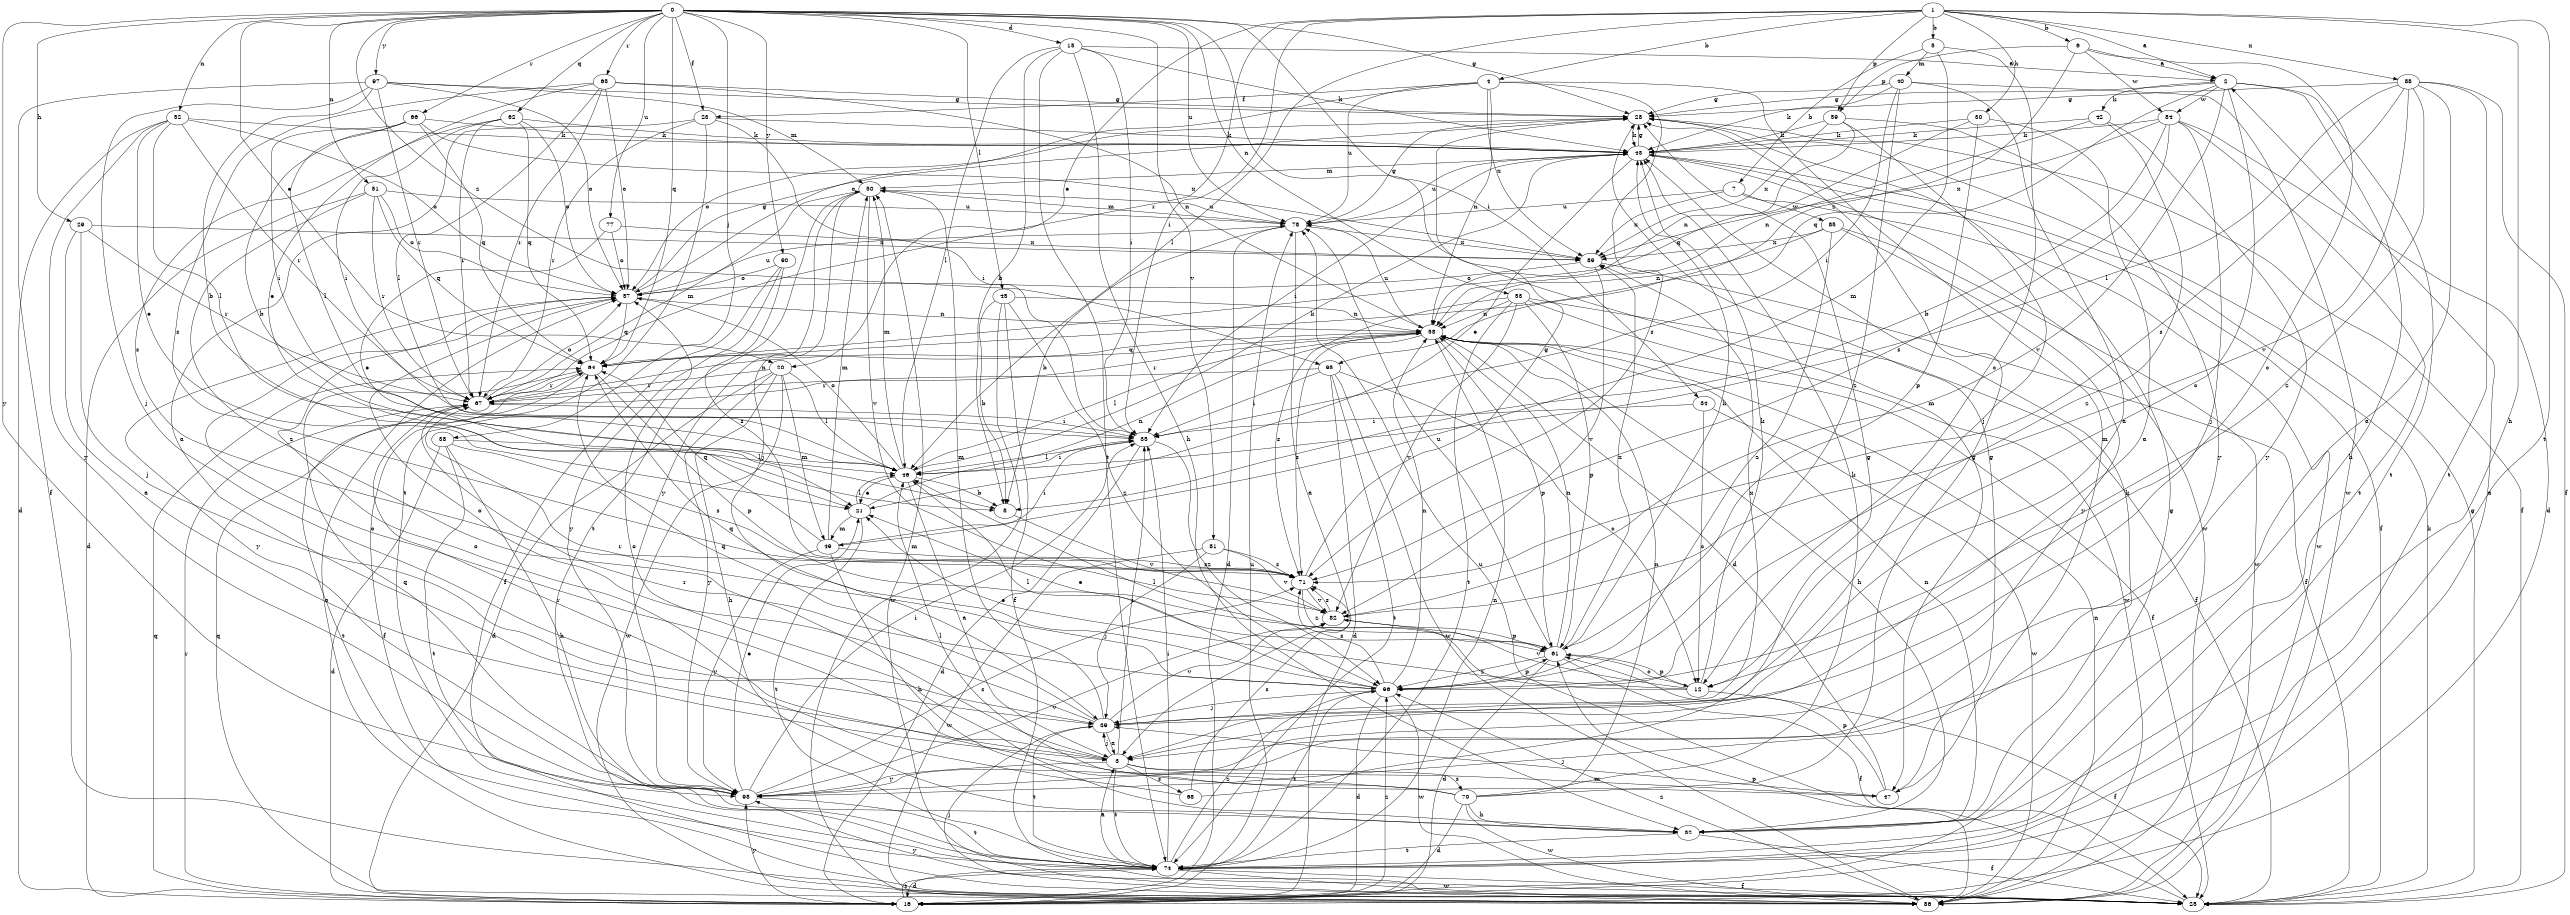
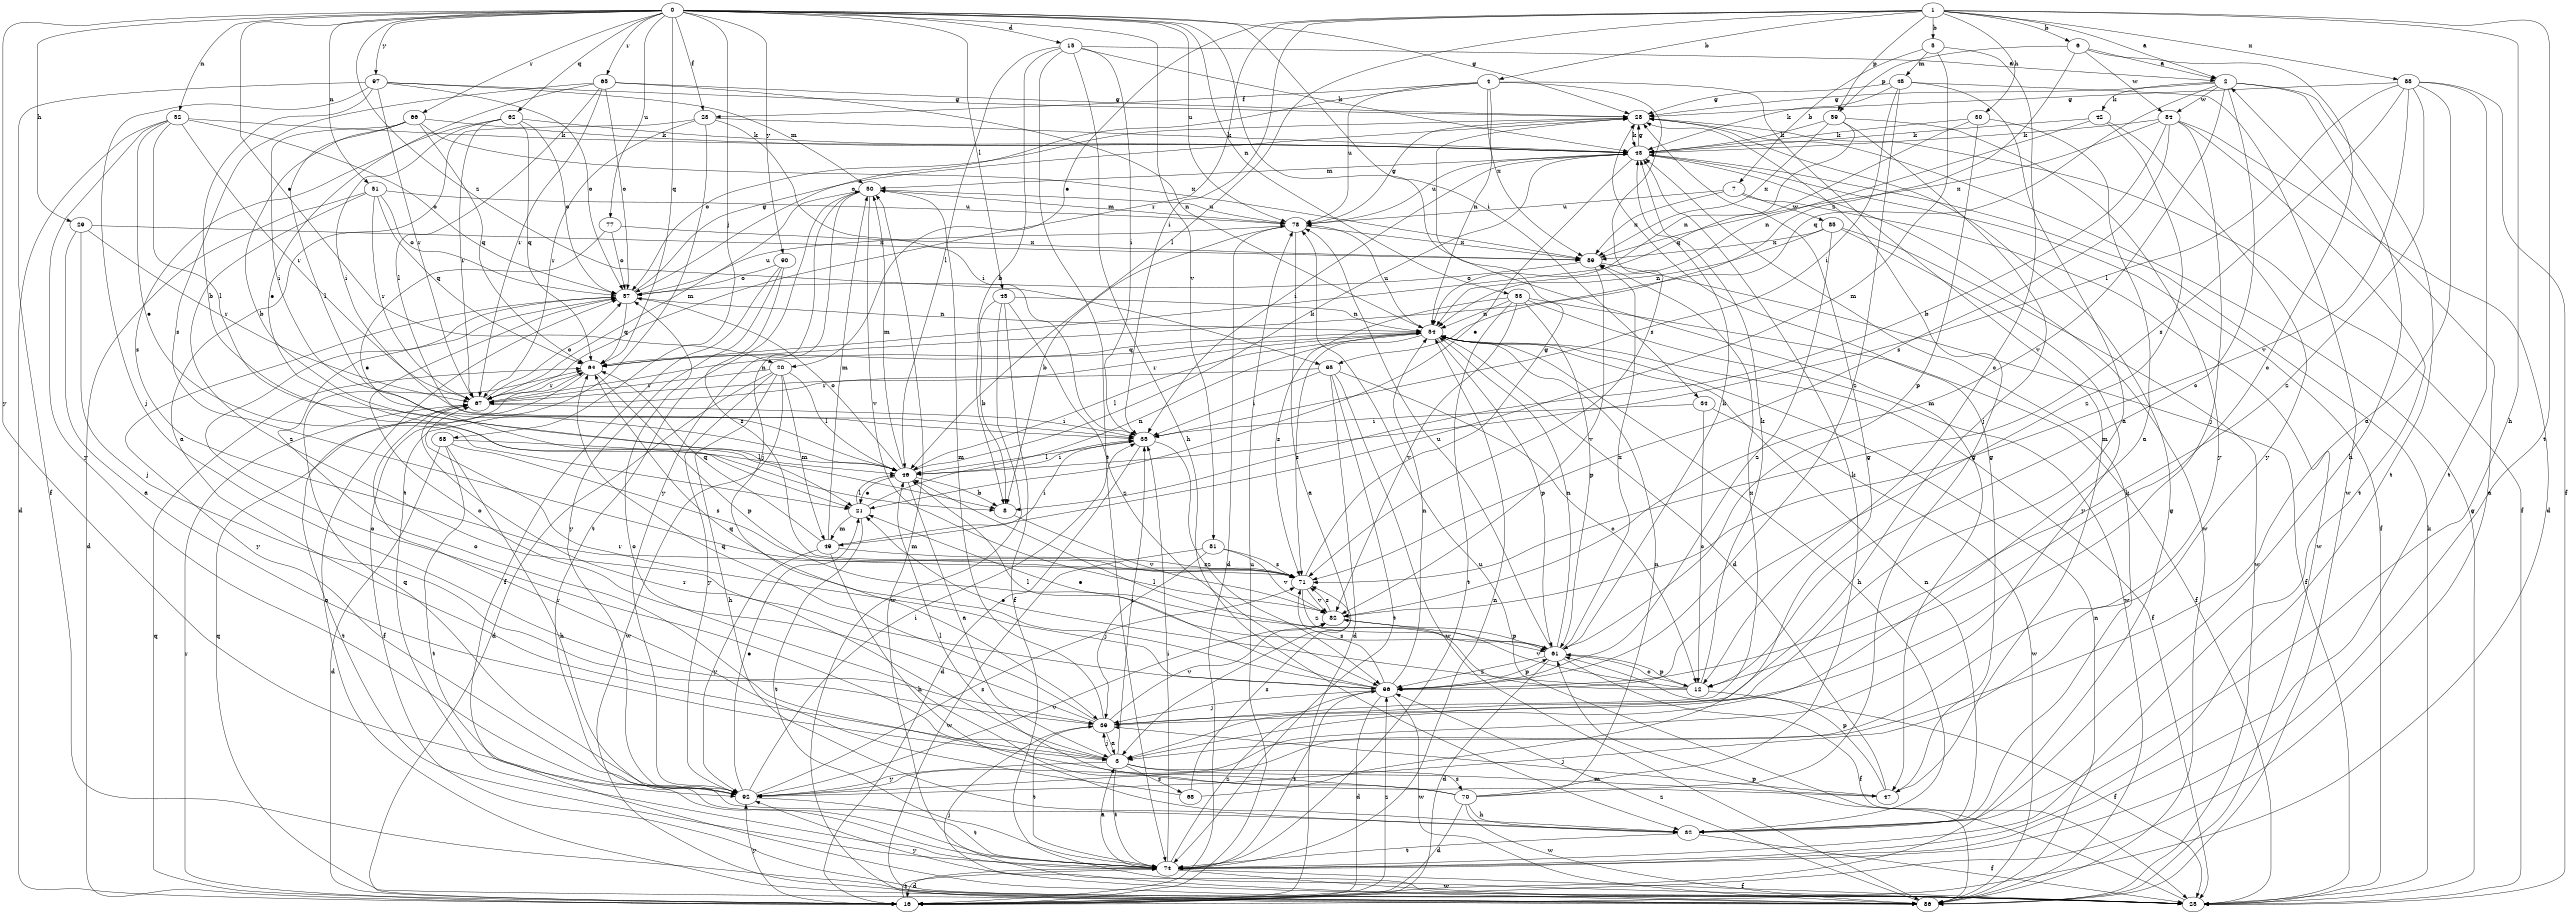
node "40": label "40" -> "48"
node "58": label "58" -> "54"
node "98": label "98" -> "92"
